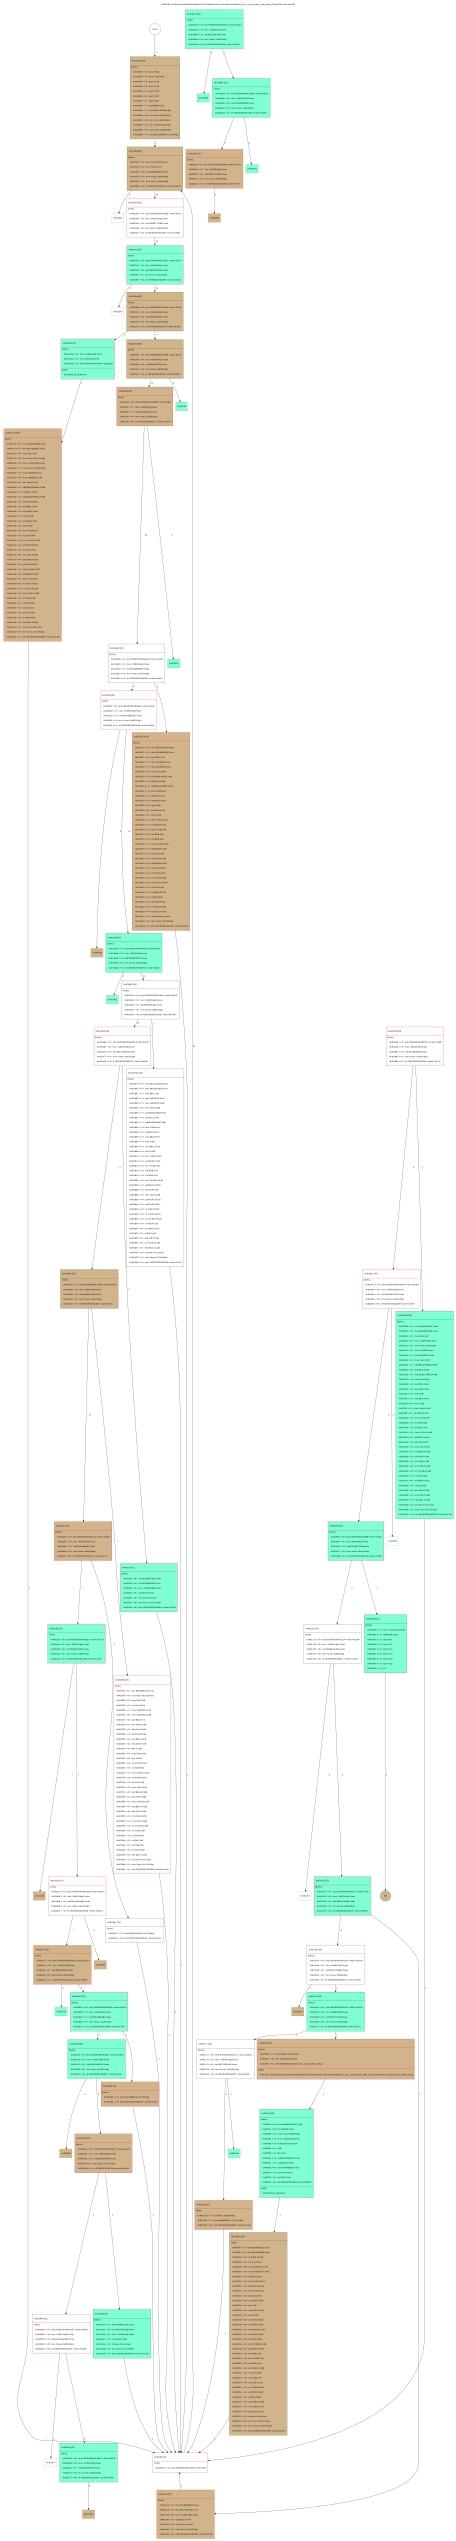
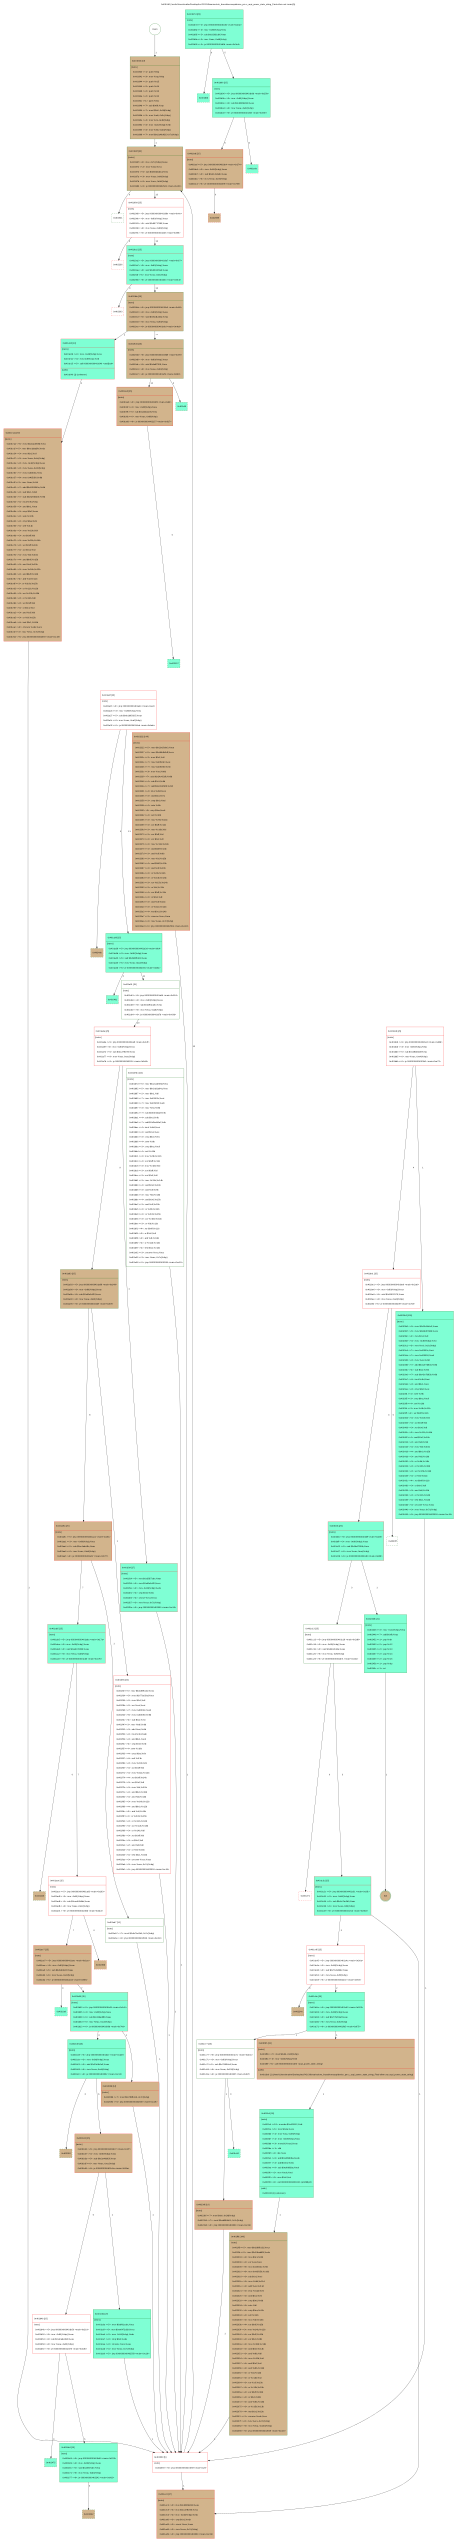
node "0x402236": added
node "0x401a06 [25]": removed
edge "0x401a51 [25]" -> "0x401d7d [144]": removed, label "1"
node "0x402475": fillcolor white -> aquamarine
edge "0x401ec3 [27]" -> "0x402559 [5]": reversed
